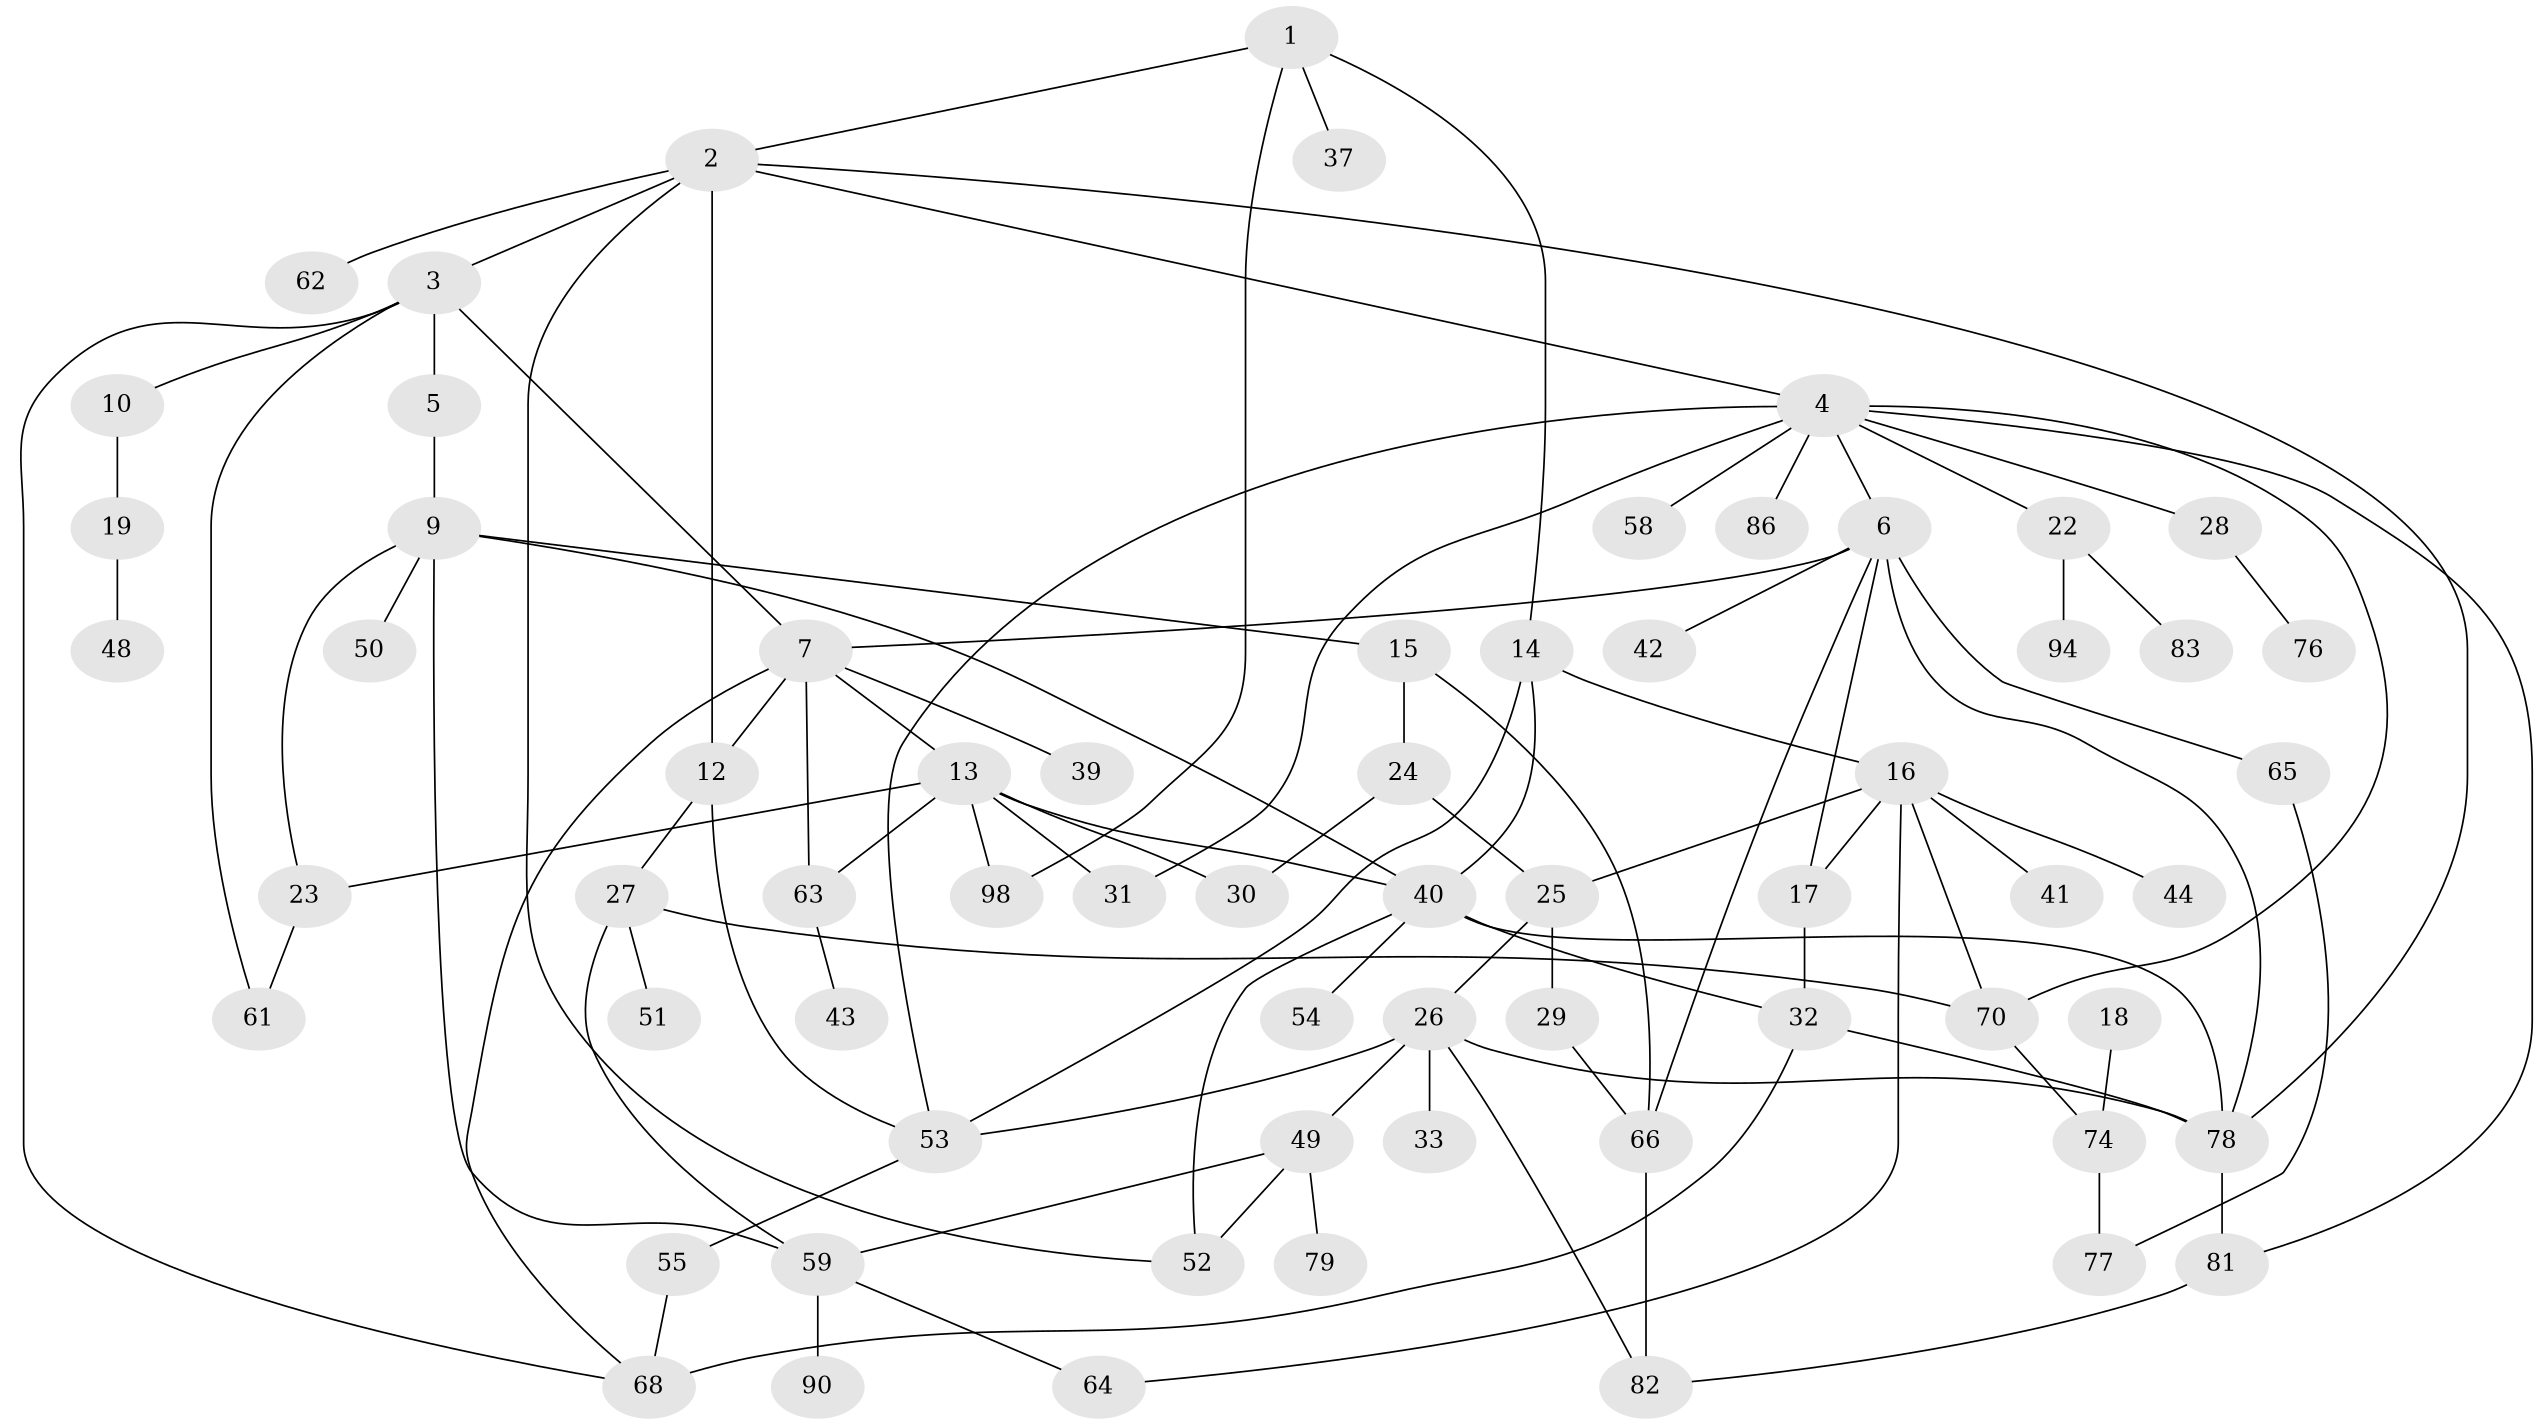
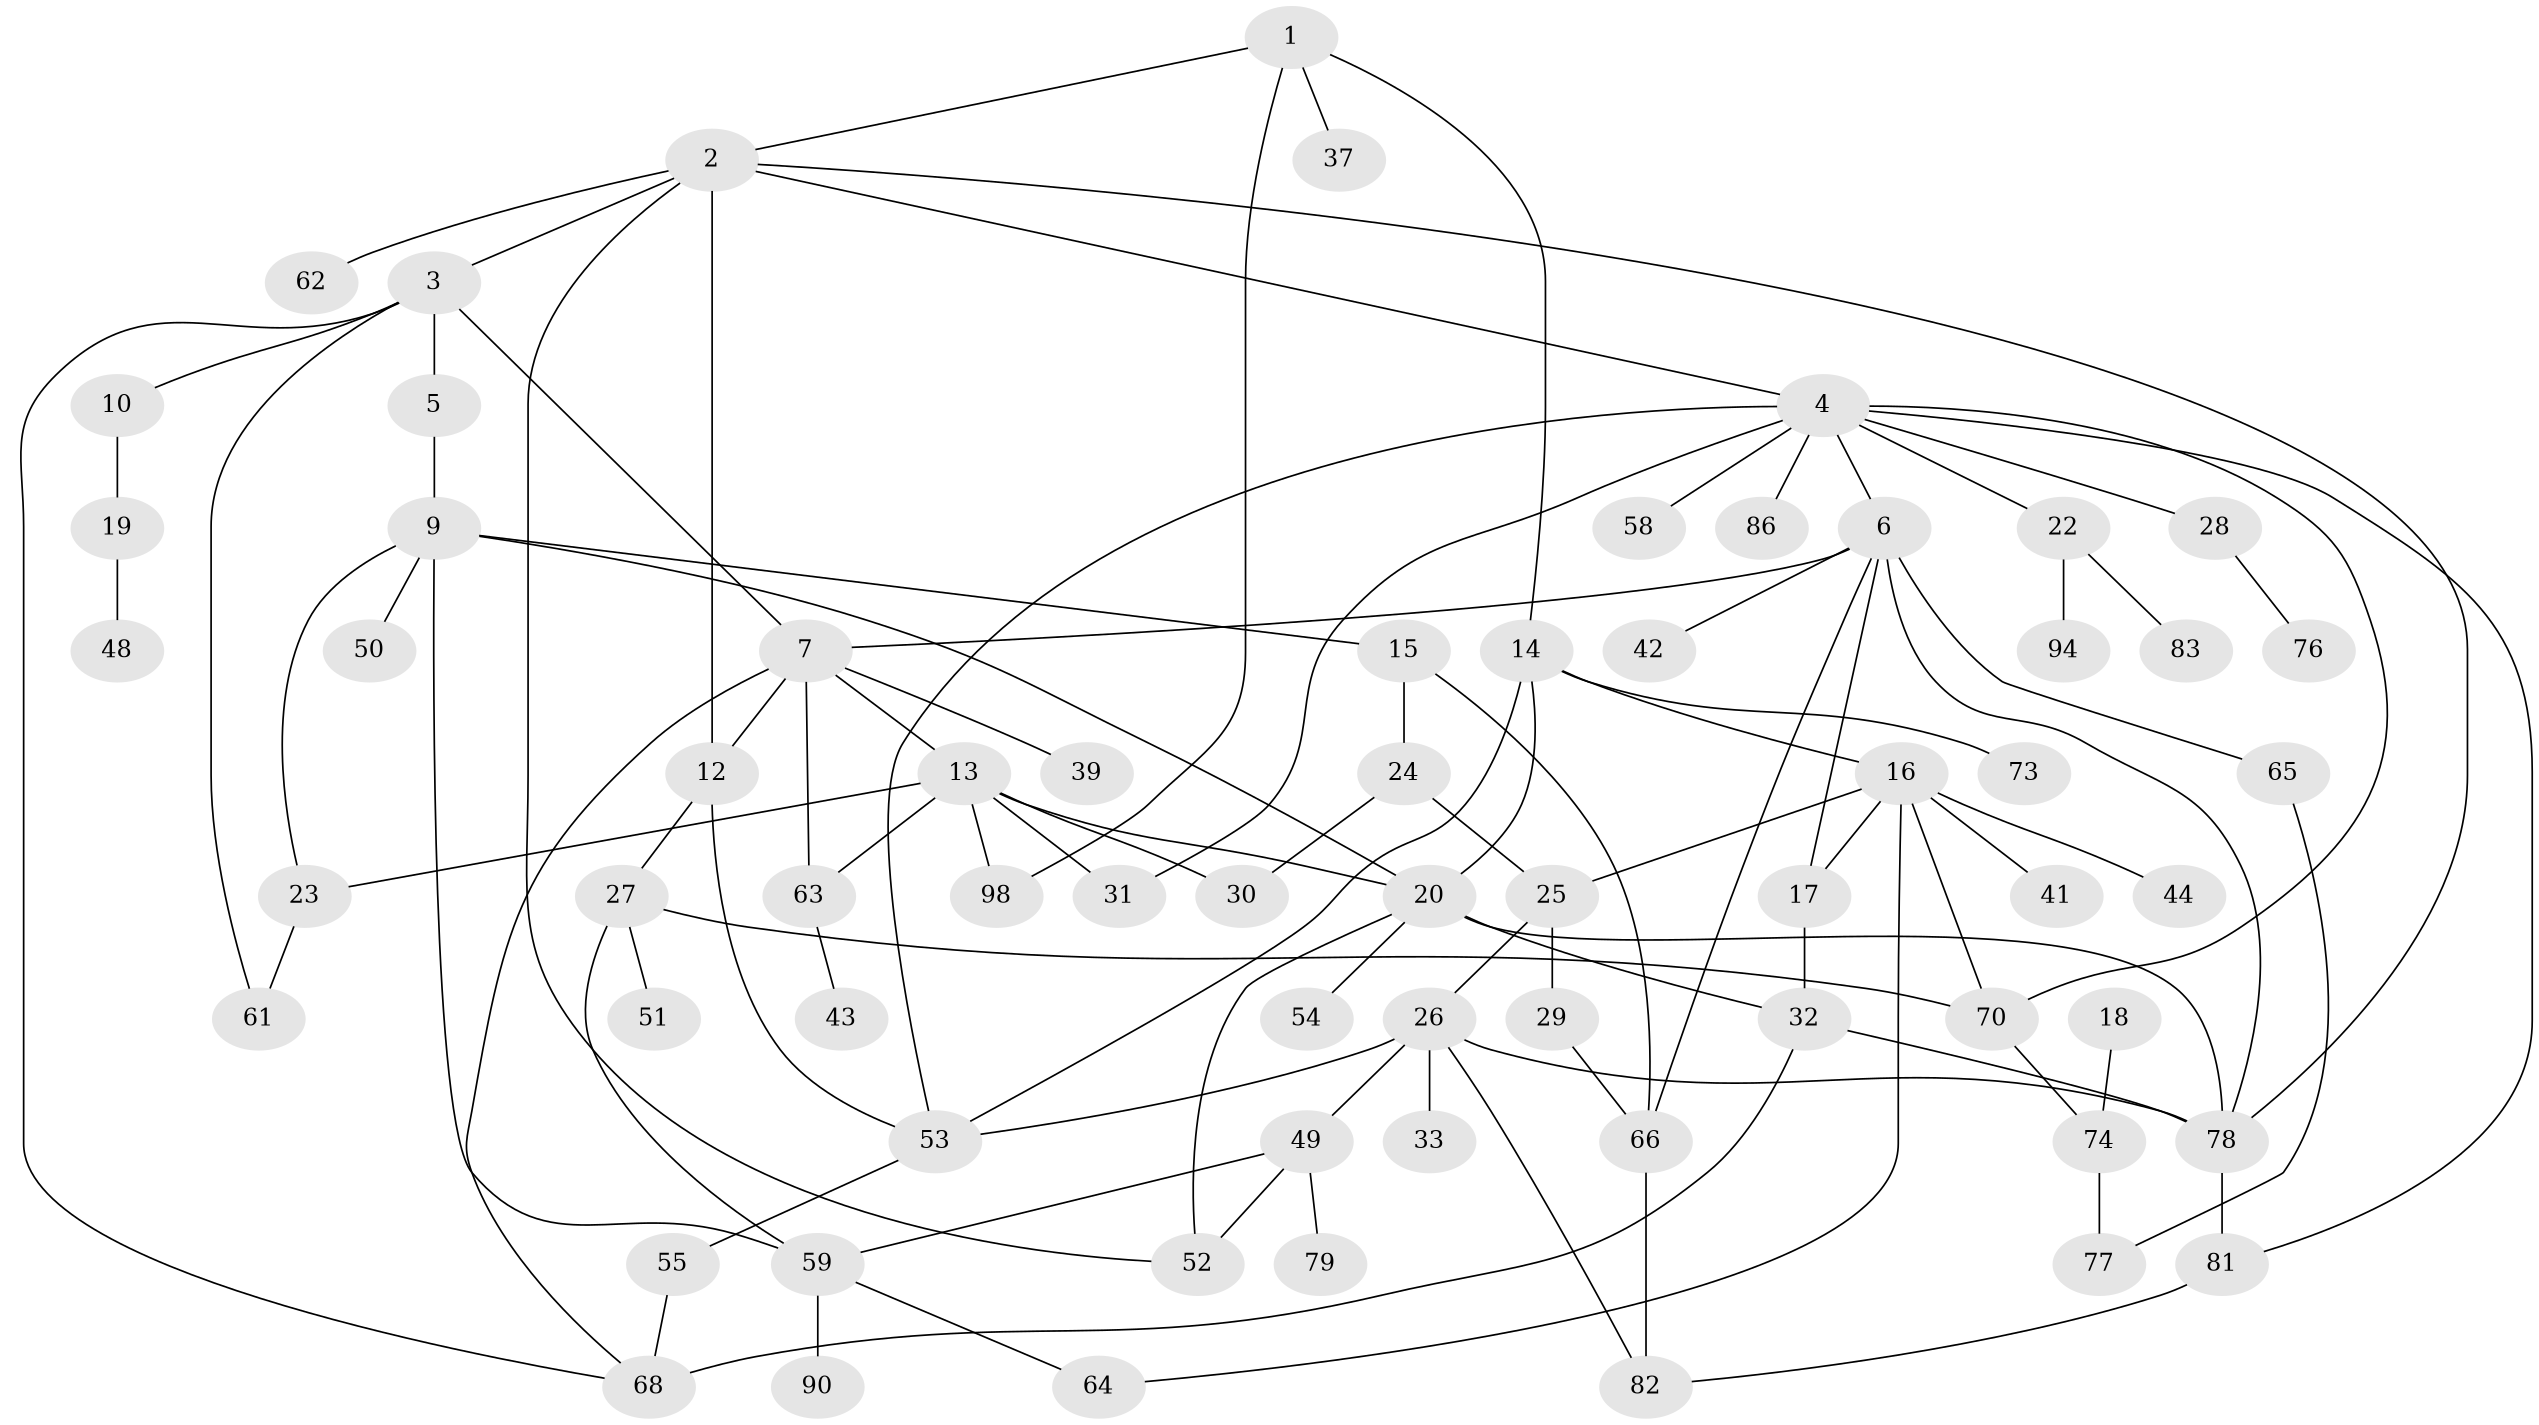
node "73": added
node "40": label "40" -> "20"
